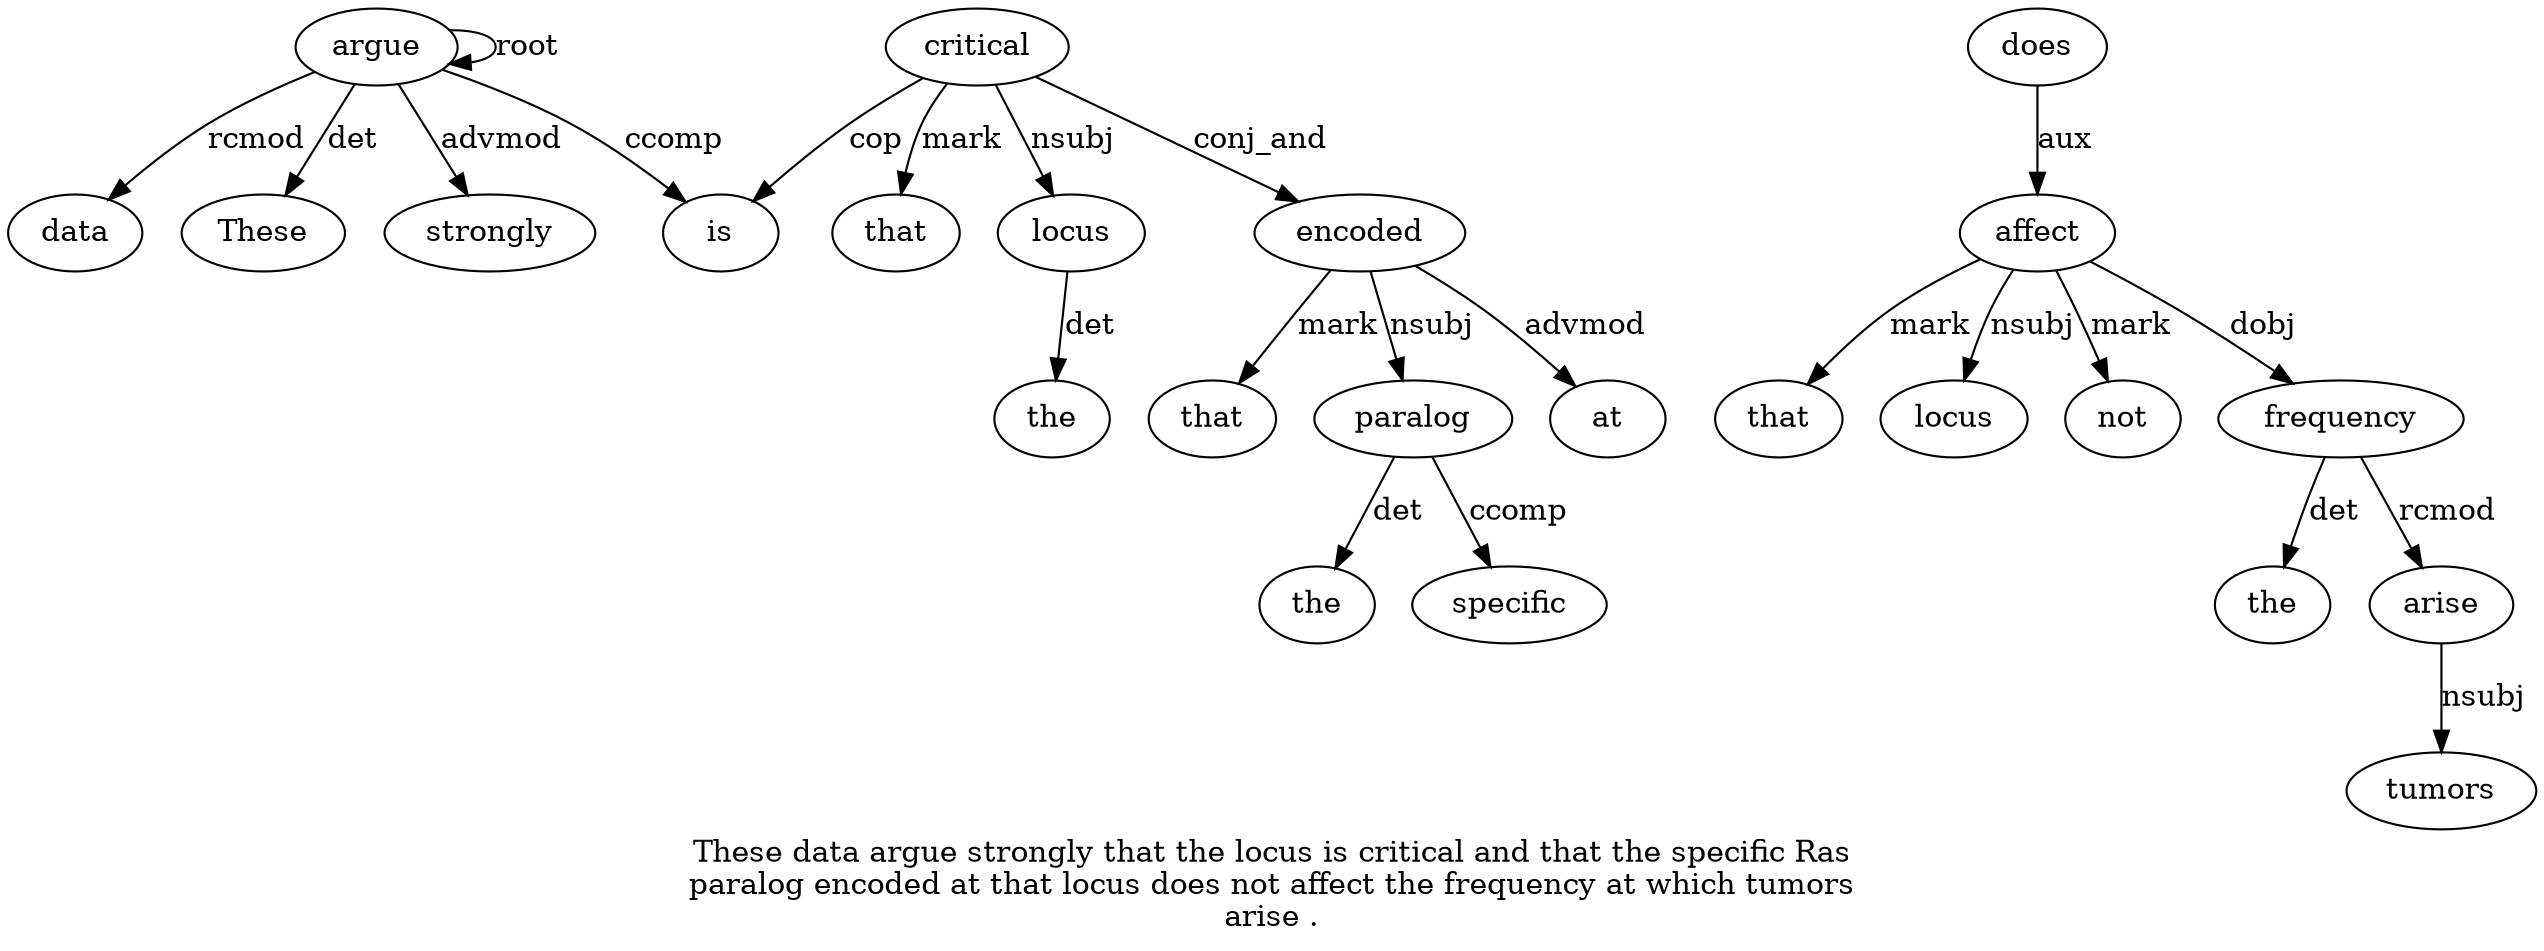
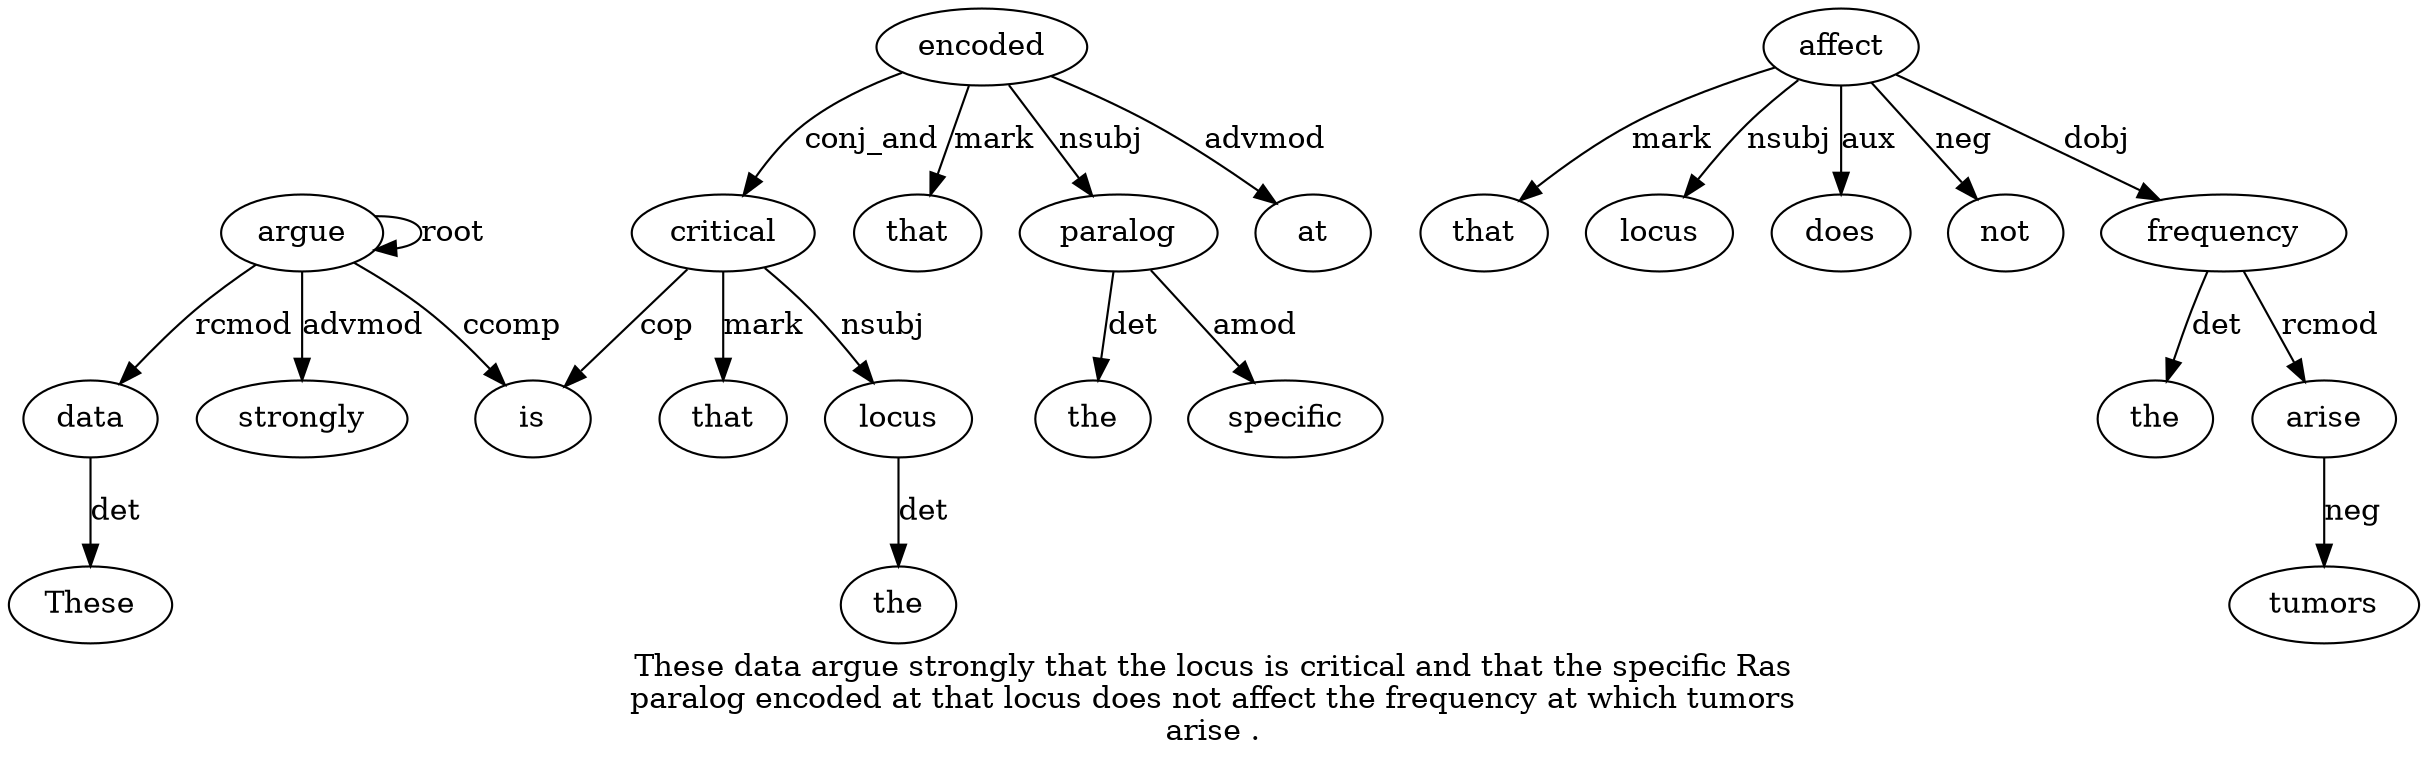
edge "does" -> "affect": reversed
edge "argue" -> "These": now "data" -> "These"
edge "critical" -> "encoded": reversed
edge "affect" -> "not": label "mark" -> "neg"
edge "paralog" -> "specific": label "ccomp" -> "amod"
edge "arise" -> "tumors": label "nsubj" -> "neg"
